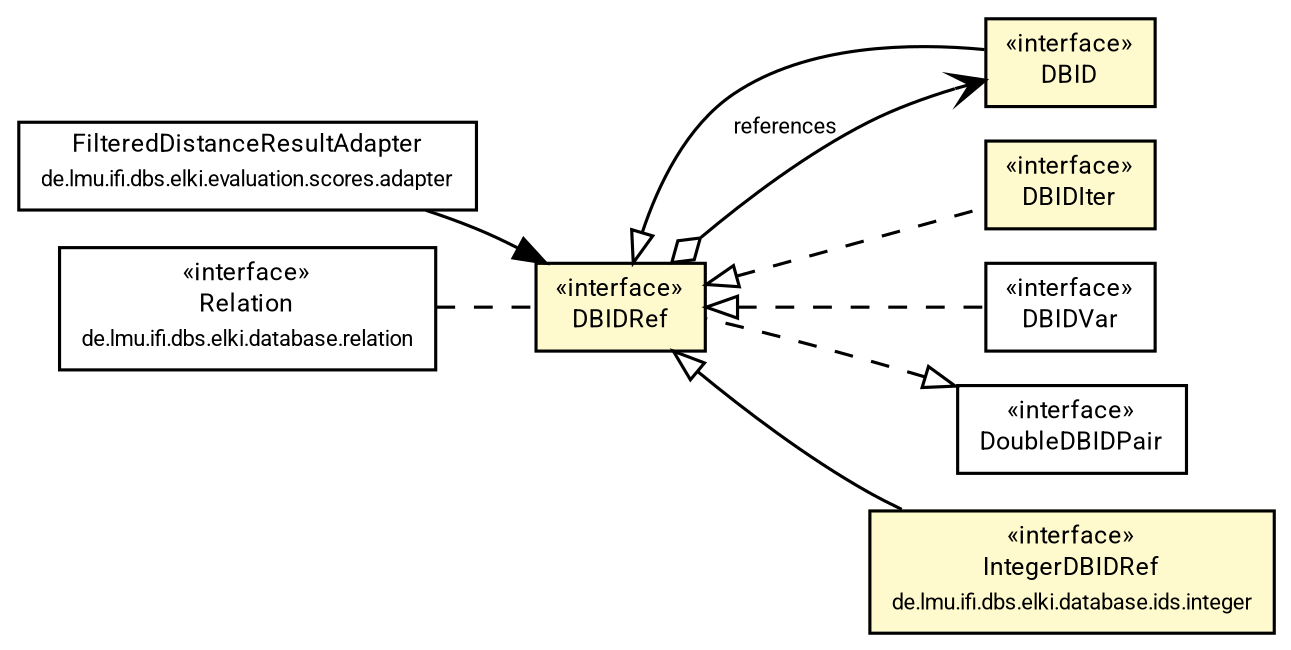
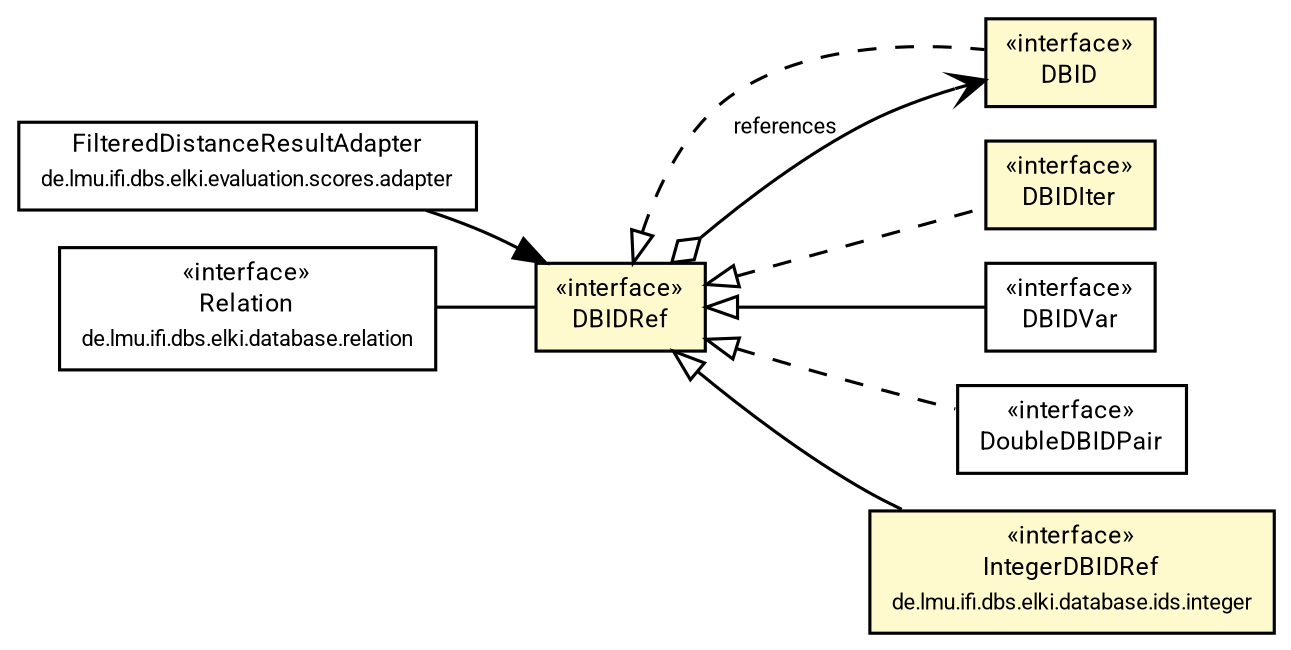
edge "DBID" -> "DBIDRef": style solid -> dashed
edge "Relation" -- "DBIDRef": style dashed -> solid
edge "DBIDVar" -> "DBIDRef": style dashed -> solid
edge "DBIDRef" -> "DoubleDBIDPair": reversed
